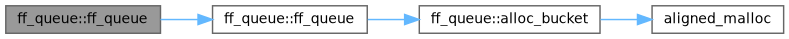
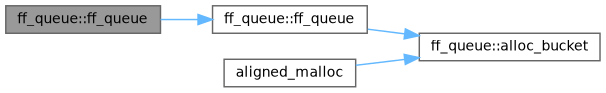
edge "ff_queue::alloc_bucket" -> "aligned_malloc": reversed
